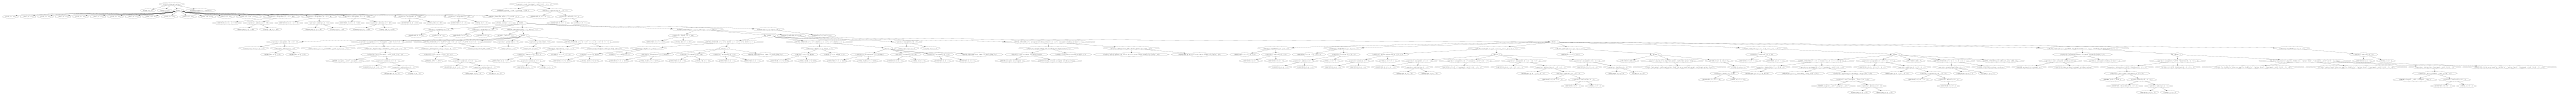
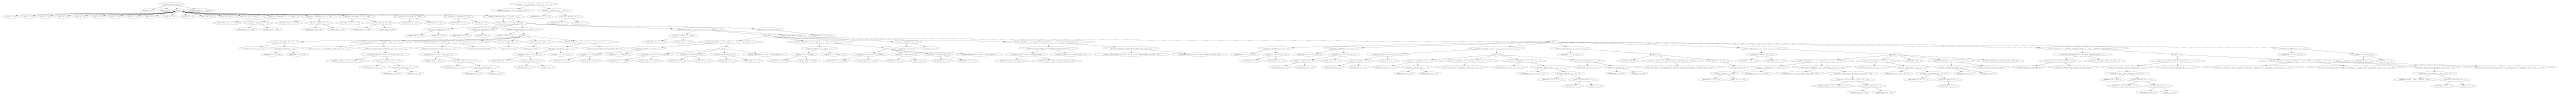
node "(IDENTIFIER,v14,v14 = v2 + 2)": added
